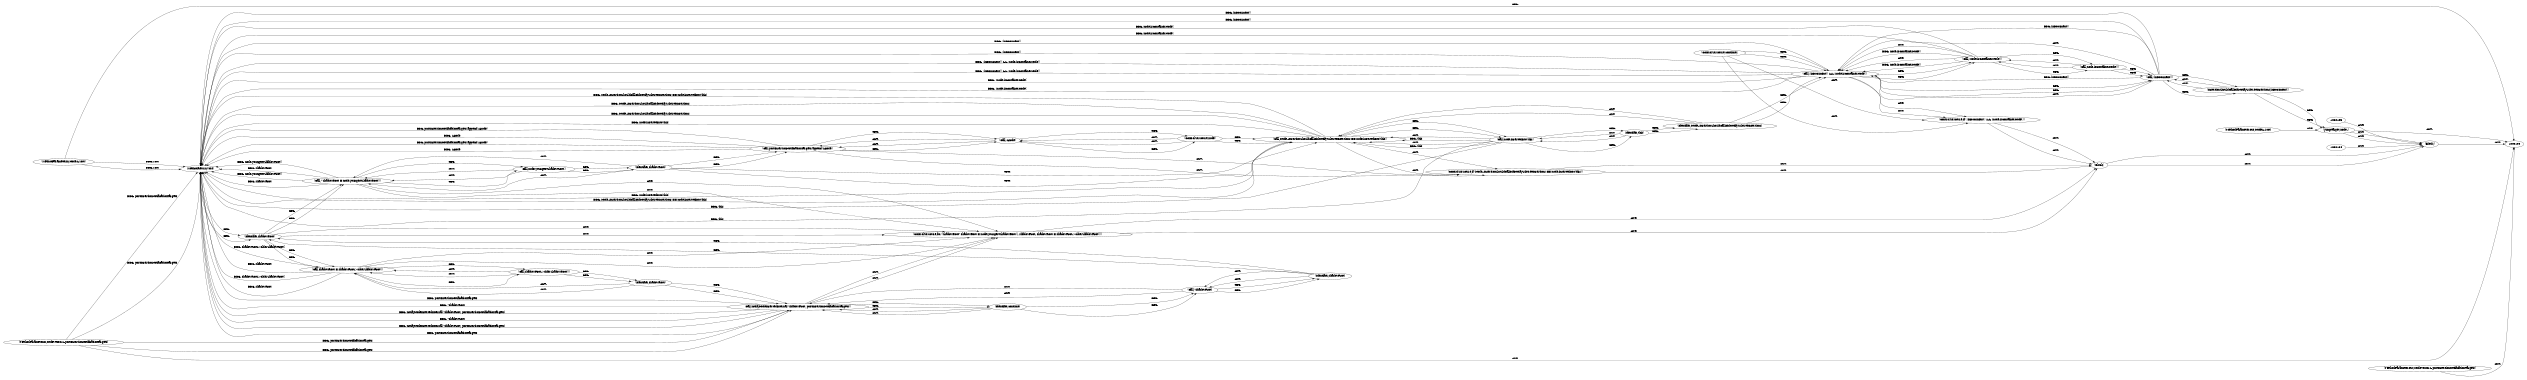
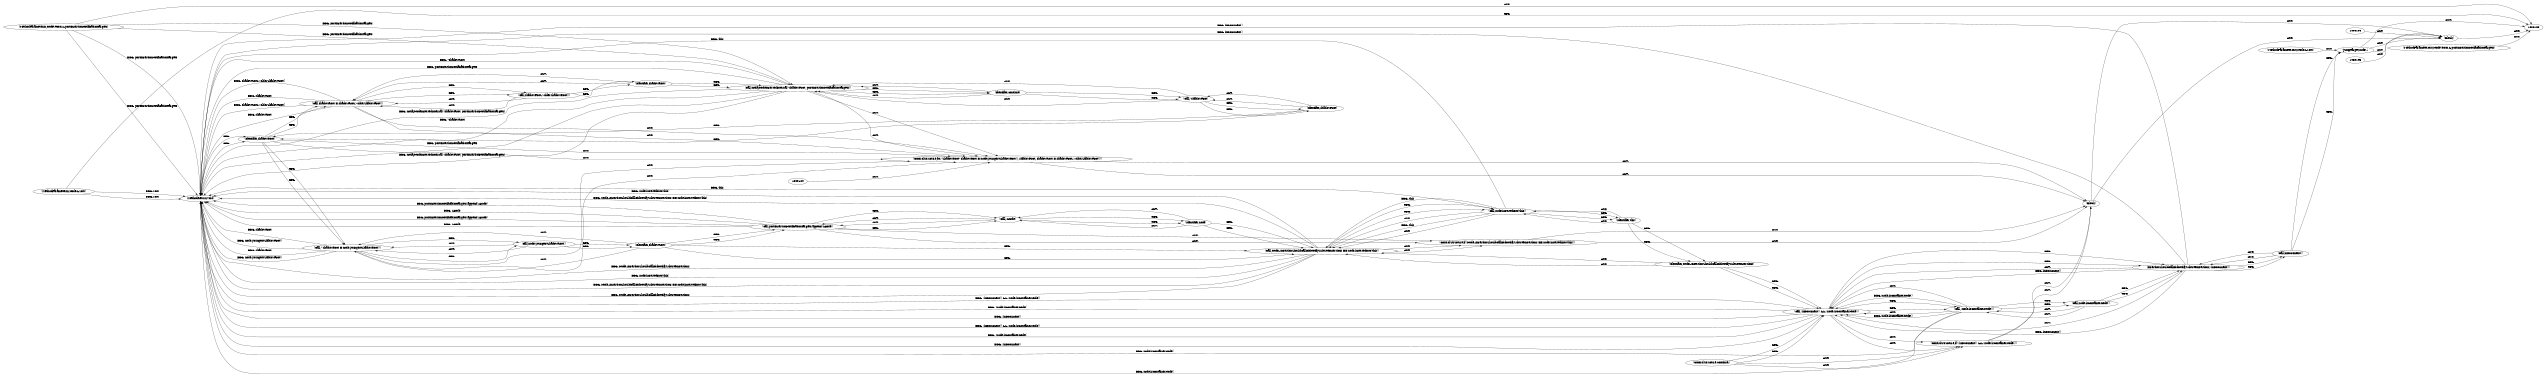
node "(Call,!inDocument())": label "(Call,!inDocument())" -> "(InsertionShouldCallDidNotifySubtreeInsertions,!inDocument())"
node "(InsertionShouldCallDidNotifySubtreeInsertions,inDocument())": label "(InsertionShouldCallDidNotifySubtreeInsertions,inDocument())" -> "(Call,inDocument())"
node "(ControlStructure,node)": label "(ControlStructure,node)" -> "(Identifier,node)"
node "1000124": added
